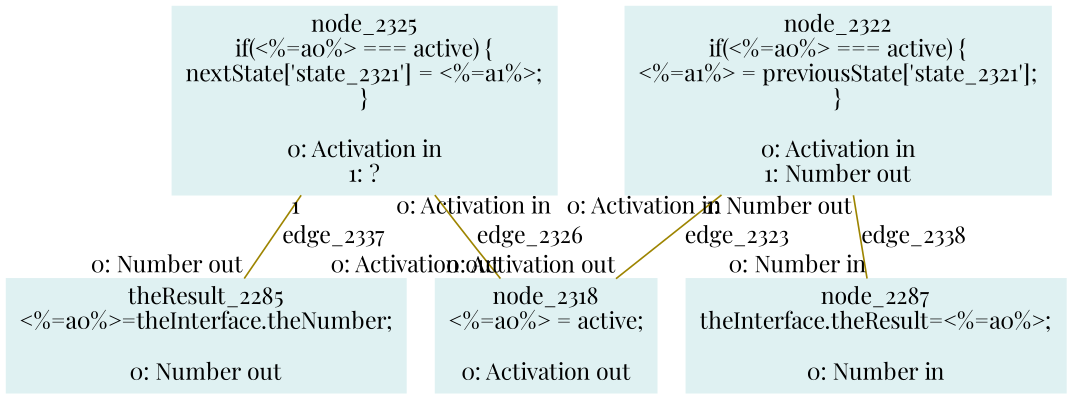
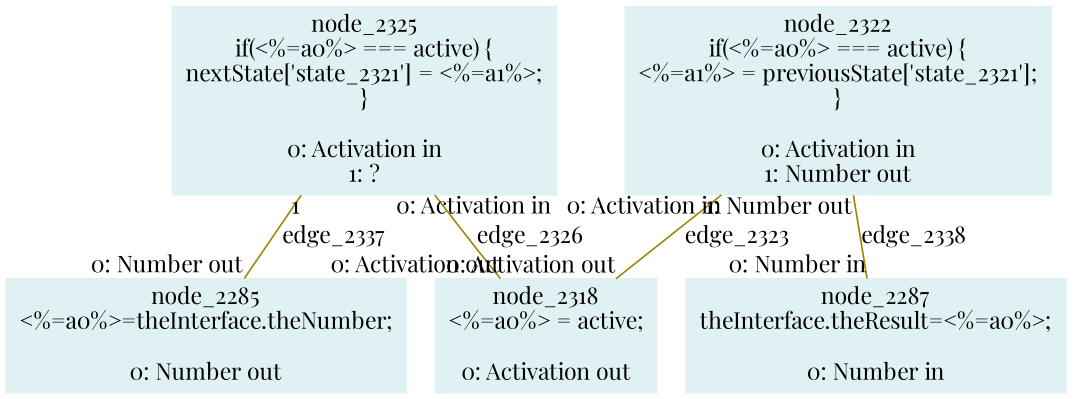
node "theResult_2285 <%=a0%>=theInterface.theNumber; 0: Number out": label "theResult_2285 <%=a0%>=theInterface.theNumber; 0: Number out" -> "node_2285 <%=a0%>=theInterface.theNumber; 0: Number out"
